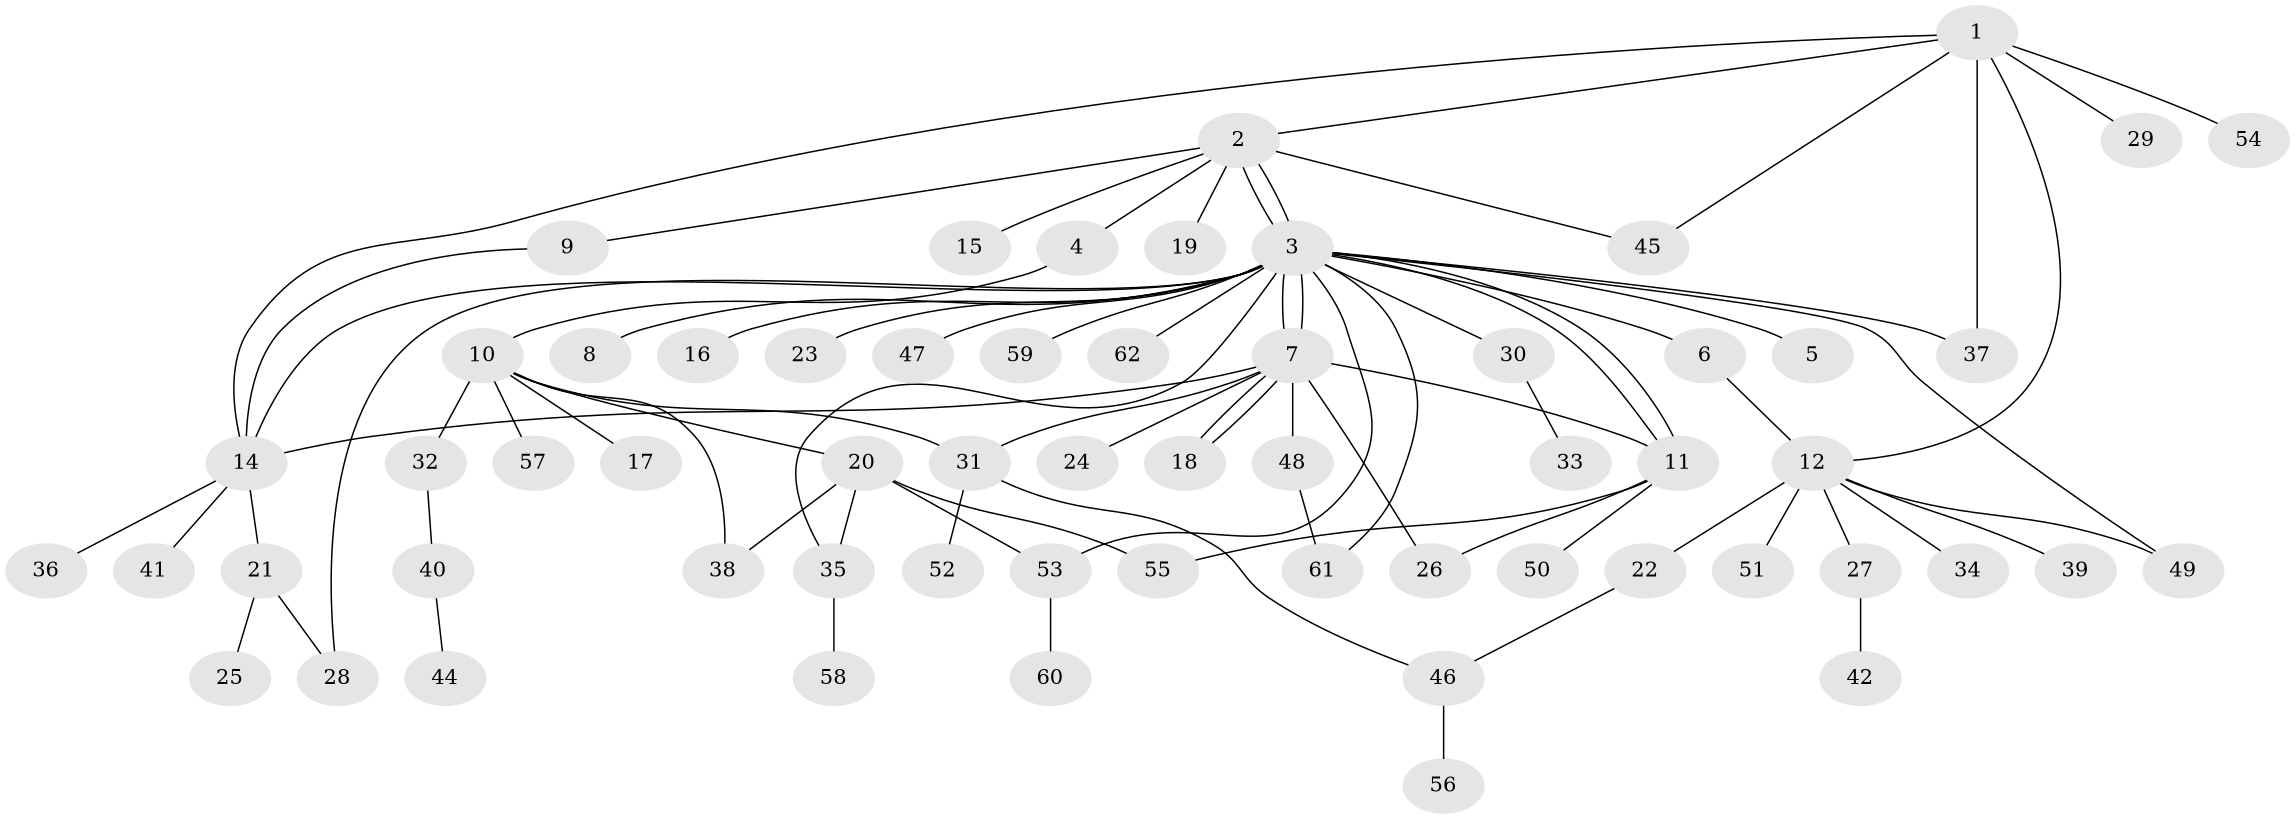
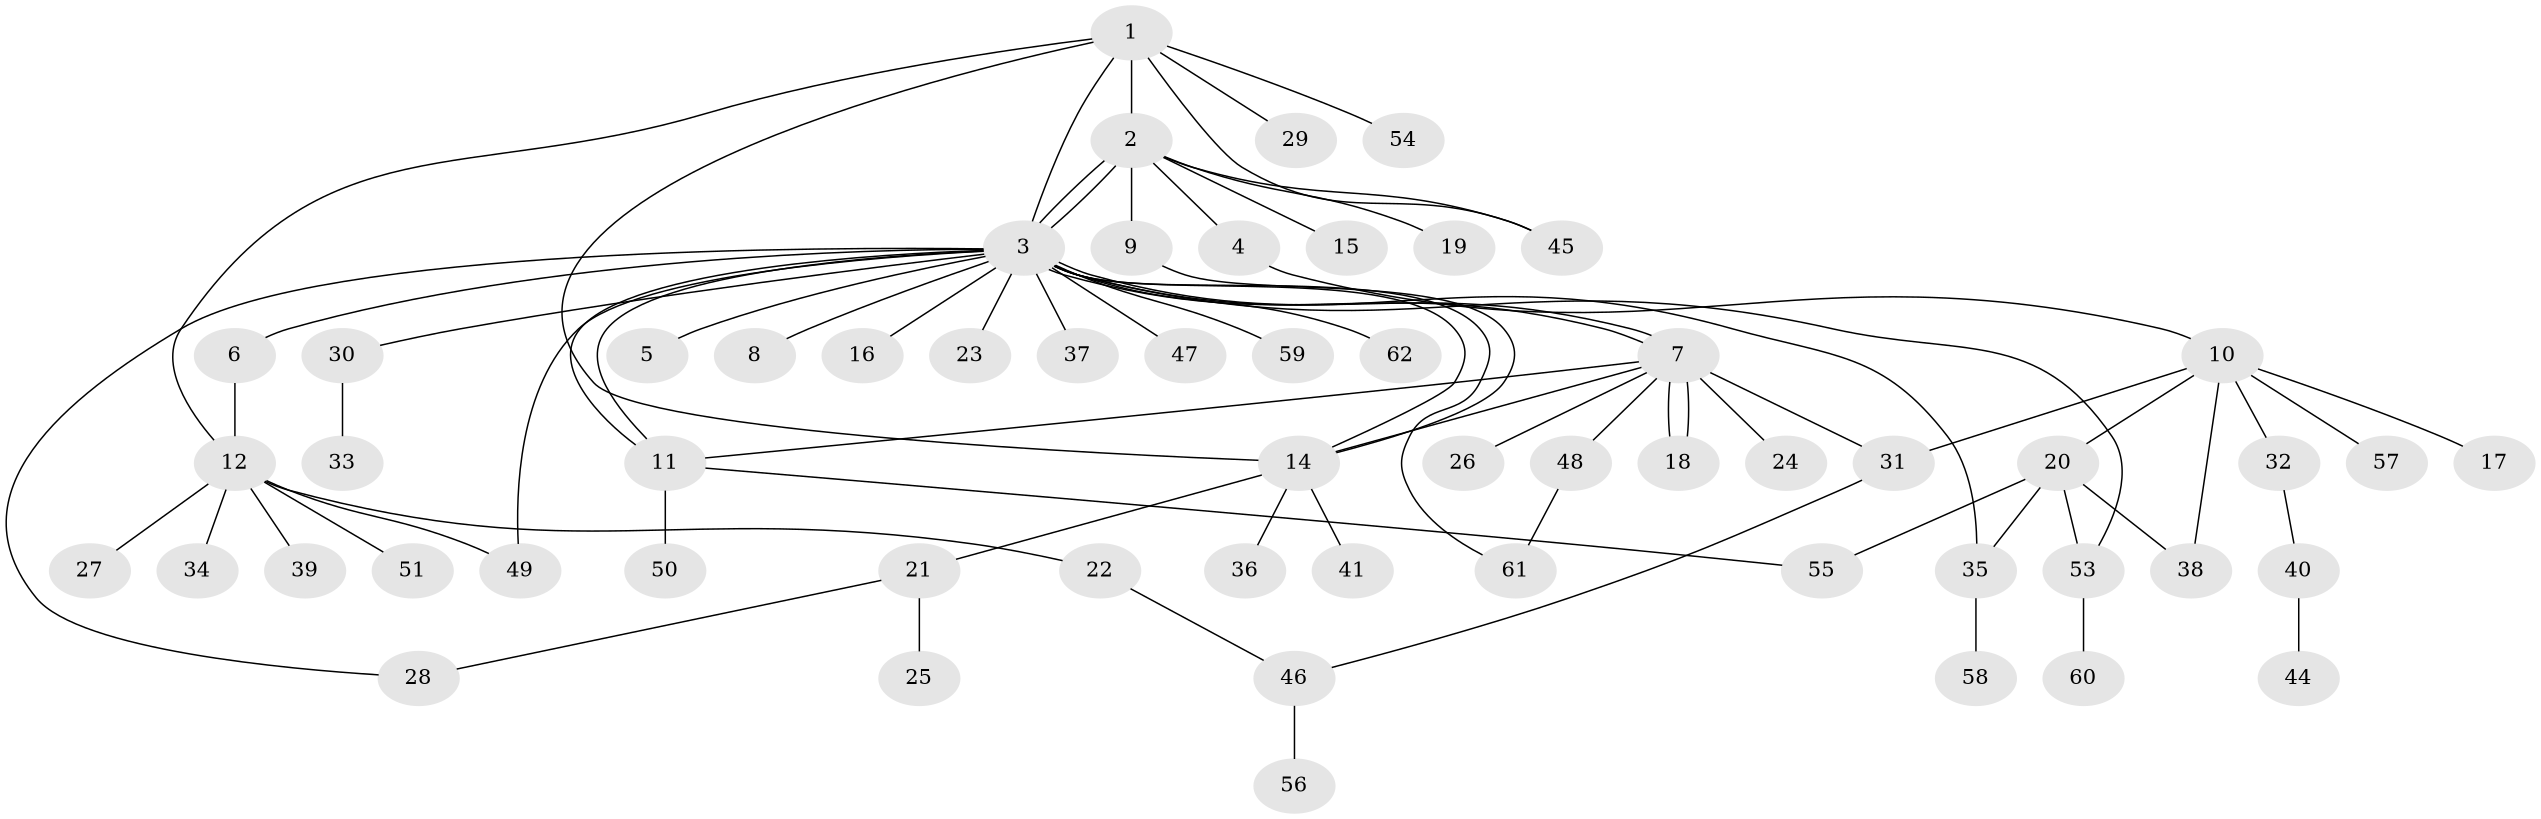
edge "1" -- "37": now "1" -- "3"
edge "11" -- "26": removed
node "52": removed
node "42": removed
